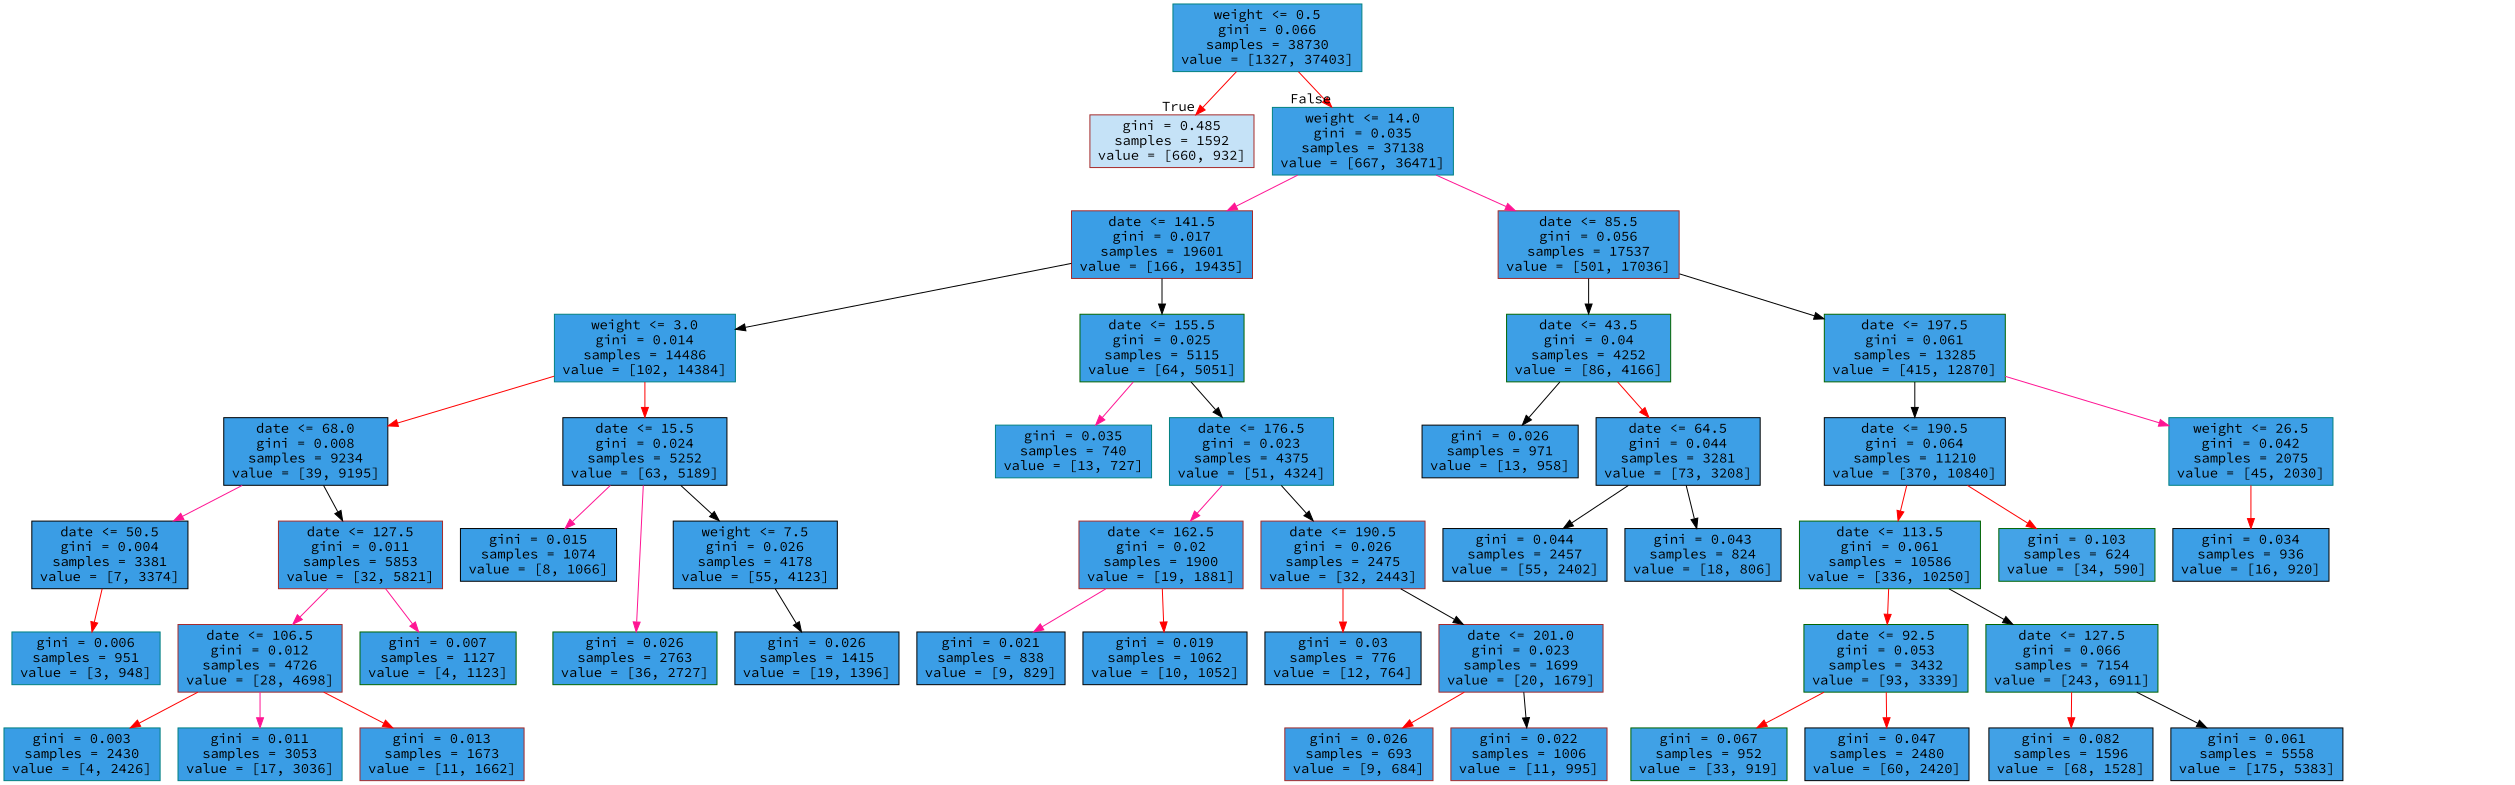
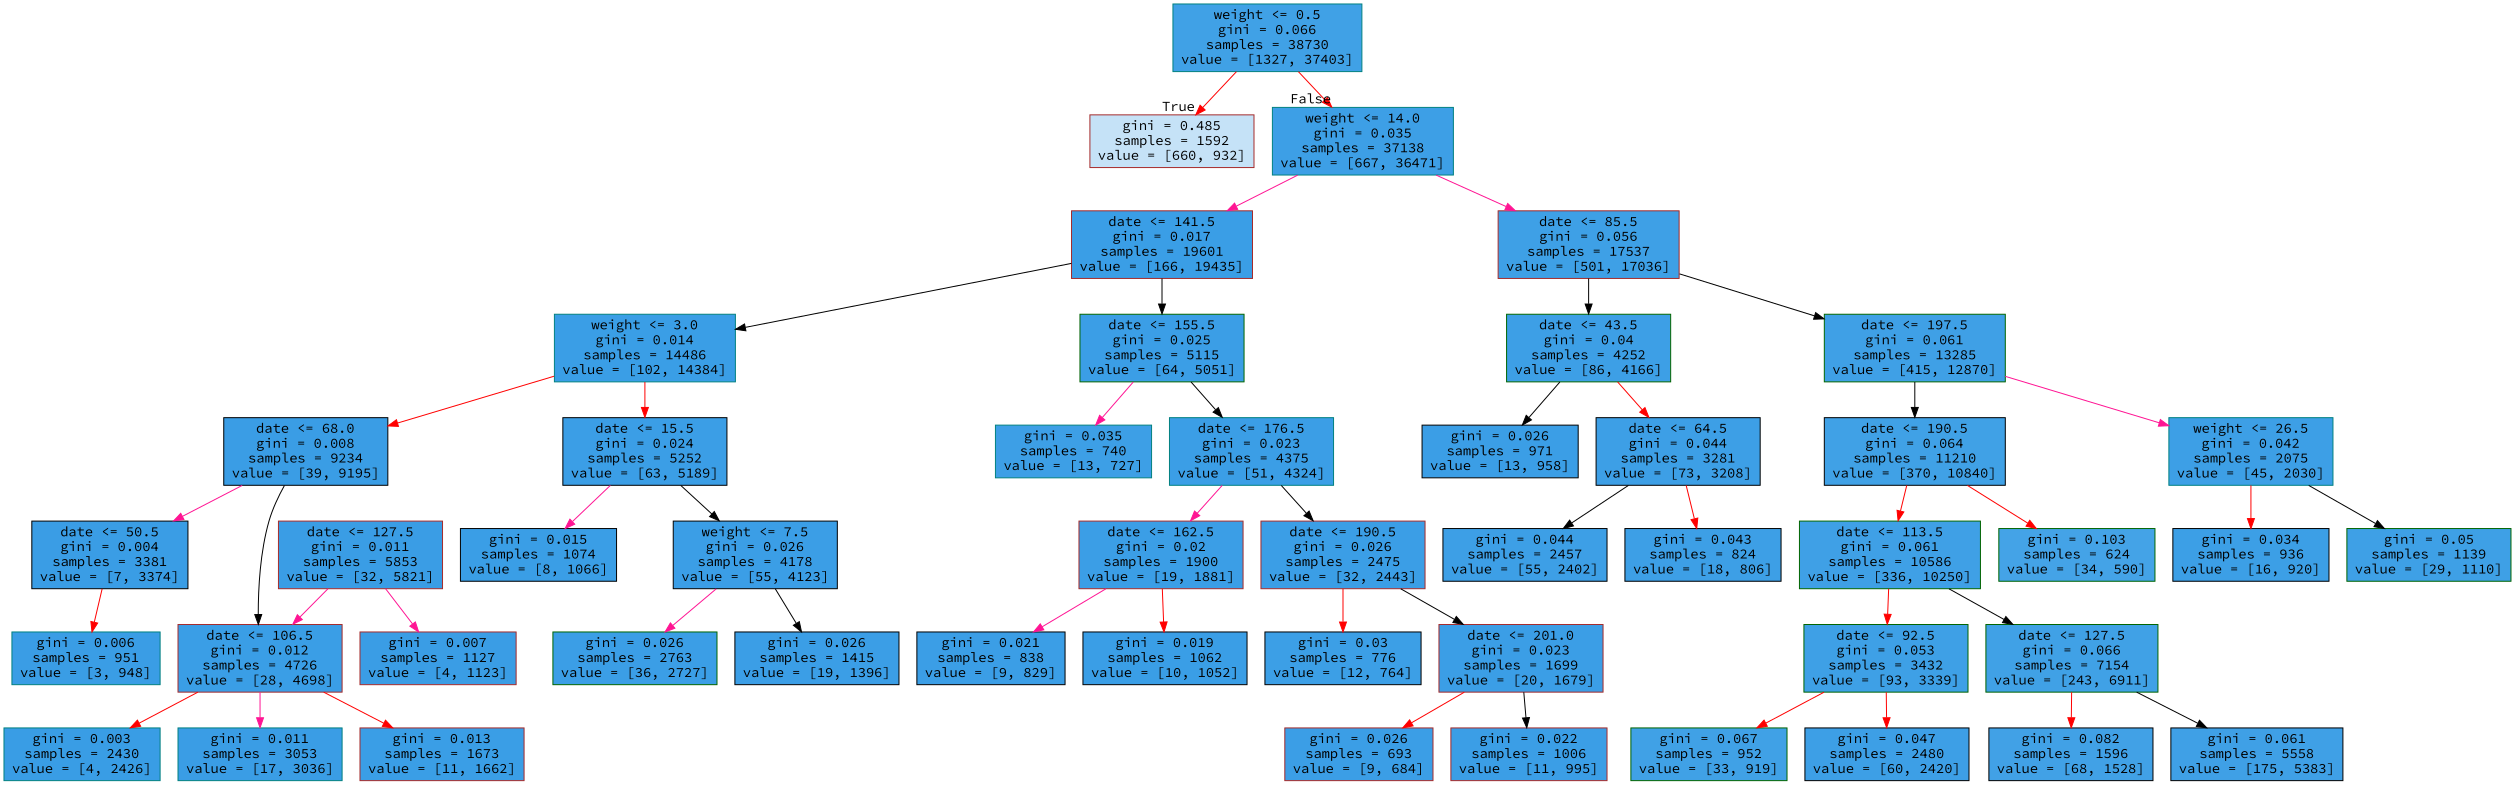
edge "date <= 68.0 gini = 0.008 samples = 9234 value = [39, 9195]" -> "date <= 127.5 gini = 0.011 samples = 5853 value = [32, 5821]": now "date <= 68.0 gini = 0.008 samples = 9234 value = [39, 9195]" -> "date <= 106.5 gini = 0.012 samples = 4726 value = [28, 4698]"
edge "date <= 64.5 gini = 0.044 samples = 3281 value = [73, 3208]" -> "gini = 0.043 samples = 824 value = [18, 806]": color black -> red
edge "date <= 15.5 gini = 0.024 samples = 5252 value = [63, 5189]" -> "gini = 0.026 samples = 2763 value = [36, 2727]": now "weight <= 7.5 gini = 0.026 samples = 4178 value = [55, 4123]" -> "gini = 0.026 samples = 2763 value = [36, 2727]"
node "gini = 0.05 samples = 1139 value = [29, 1110]": added
node "gini = 0.007 samples = 1127 value = [4, 1123]": color darkgreen -> brown
